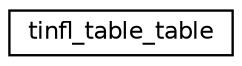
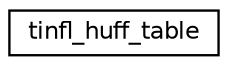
node "tinfl_table_table": label "tinfl_table_table" -> "tinfl_huff_table"
